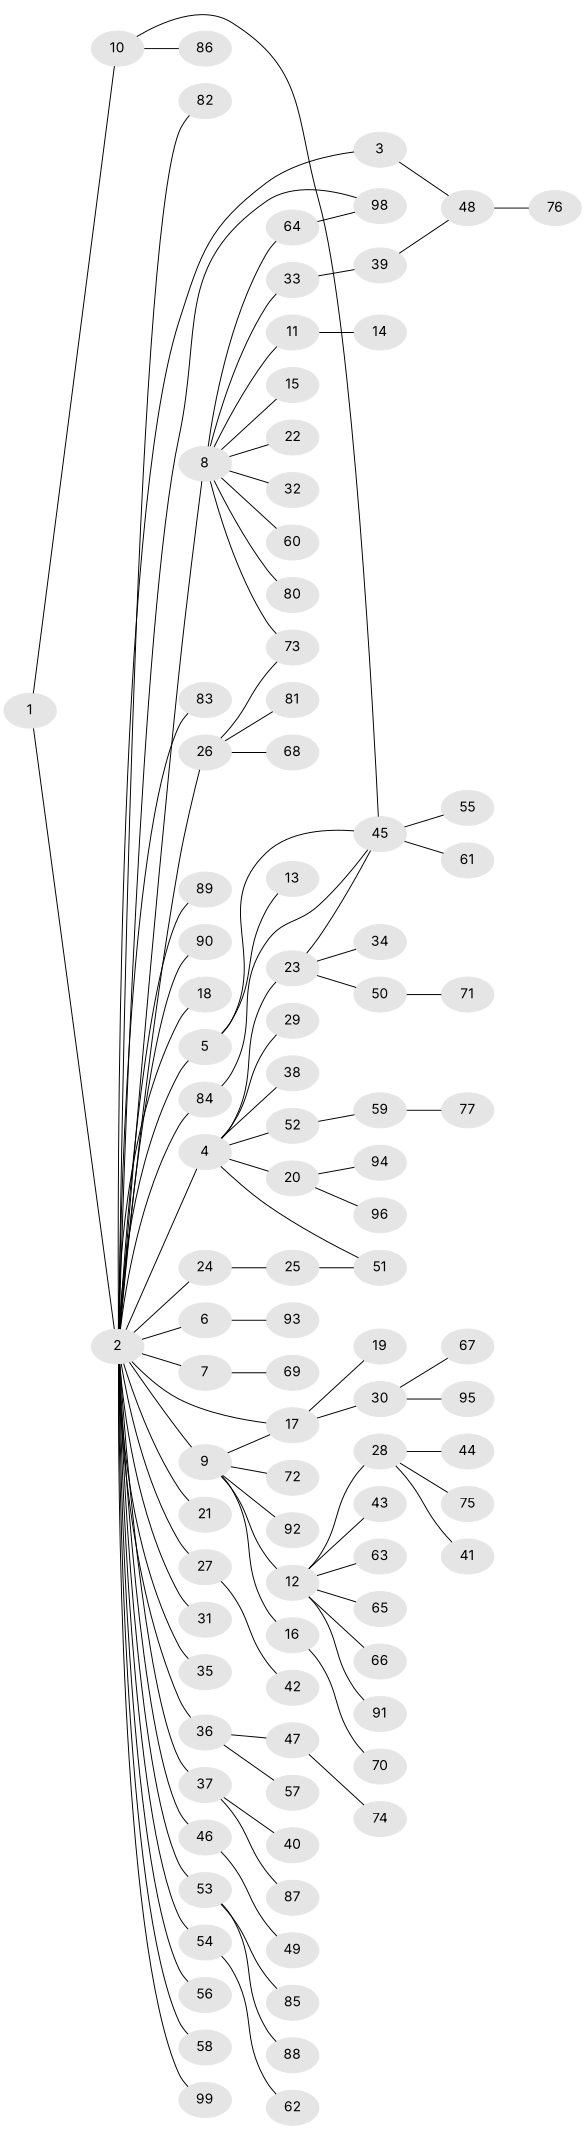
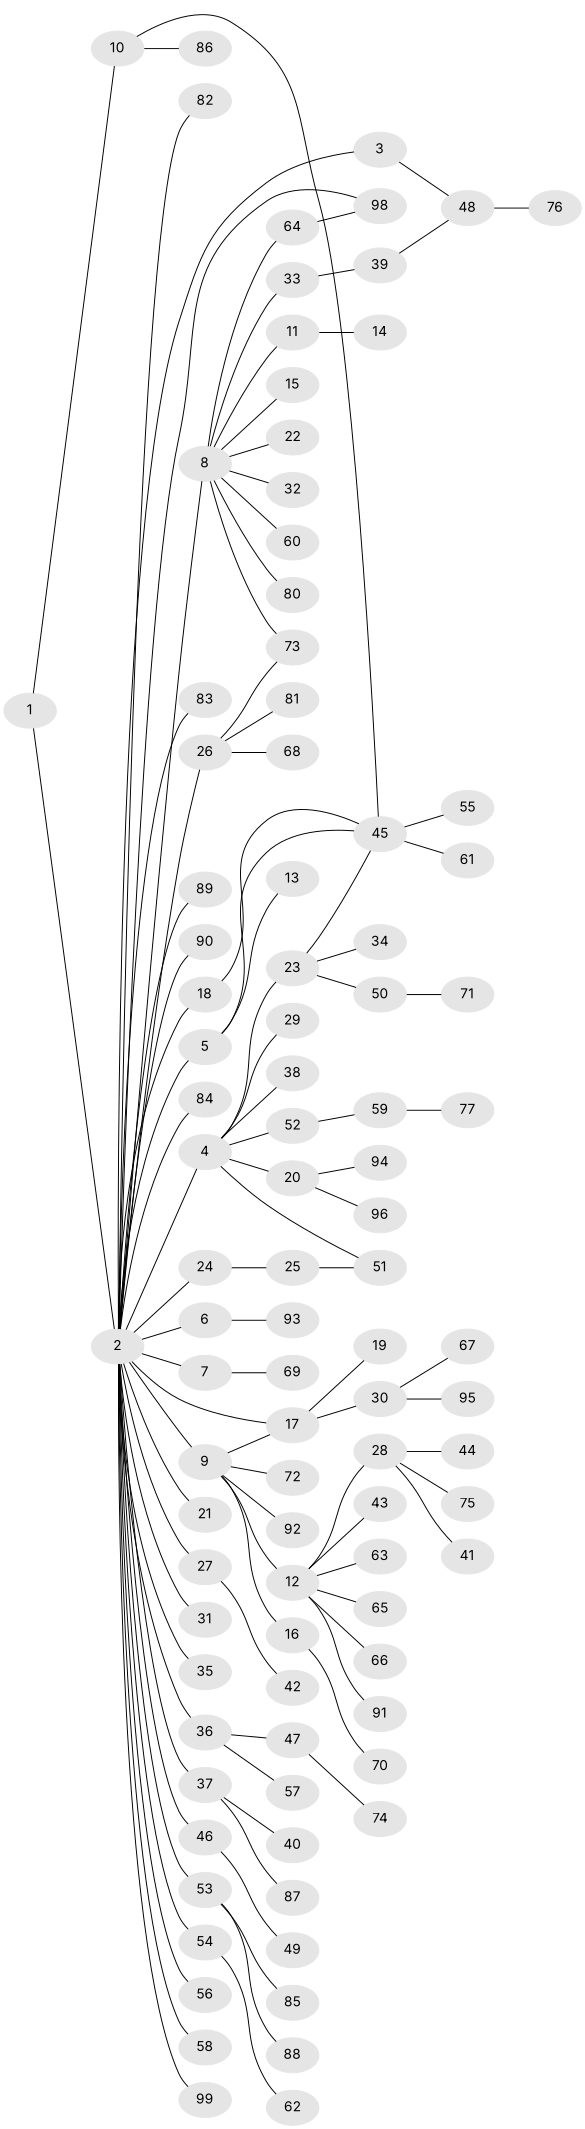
edge "45" -- "84": now "45" -- "18"
